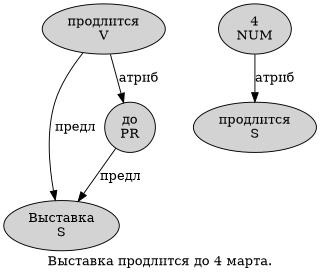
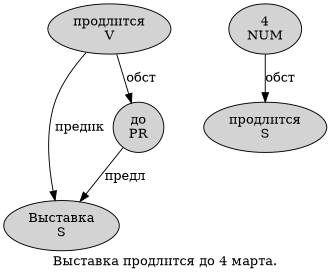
edge "продлится V" -> "до PR": label "атриб" -> "обст"
edge "4 NUM" -> "продлится S": label "атриб" -> "обст"
edge "продлится V" -> "Выставка S": label "предл" -> "предик"
